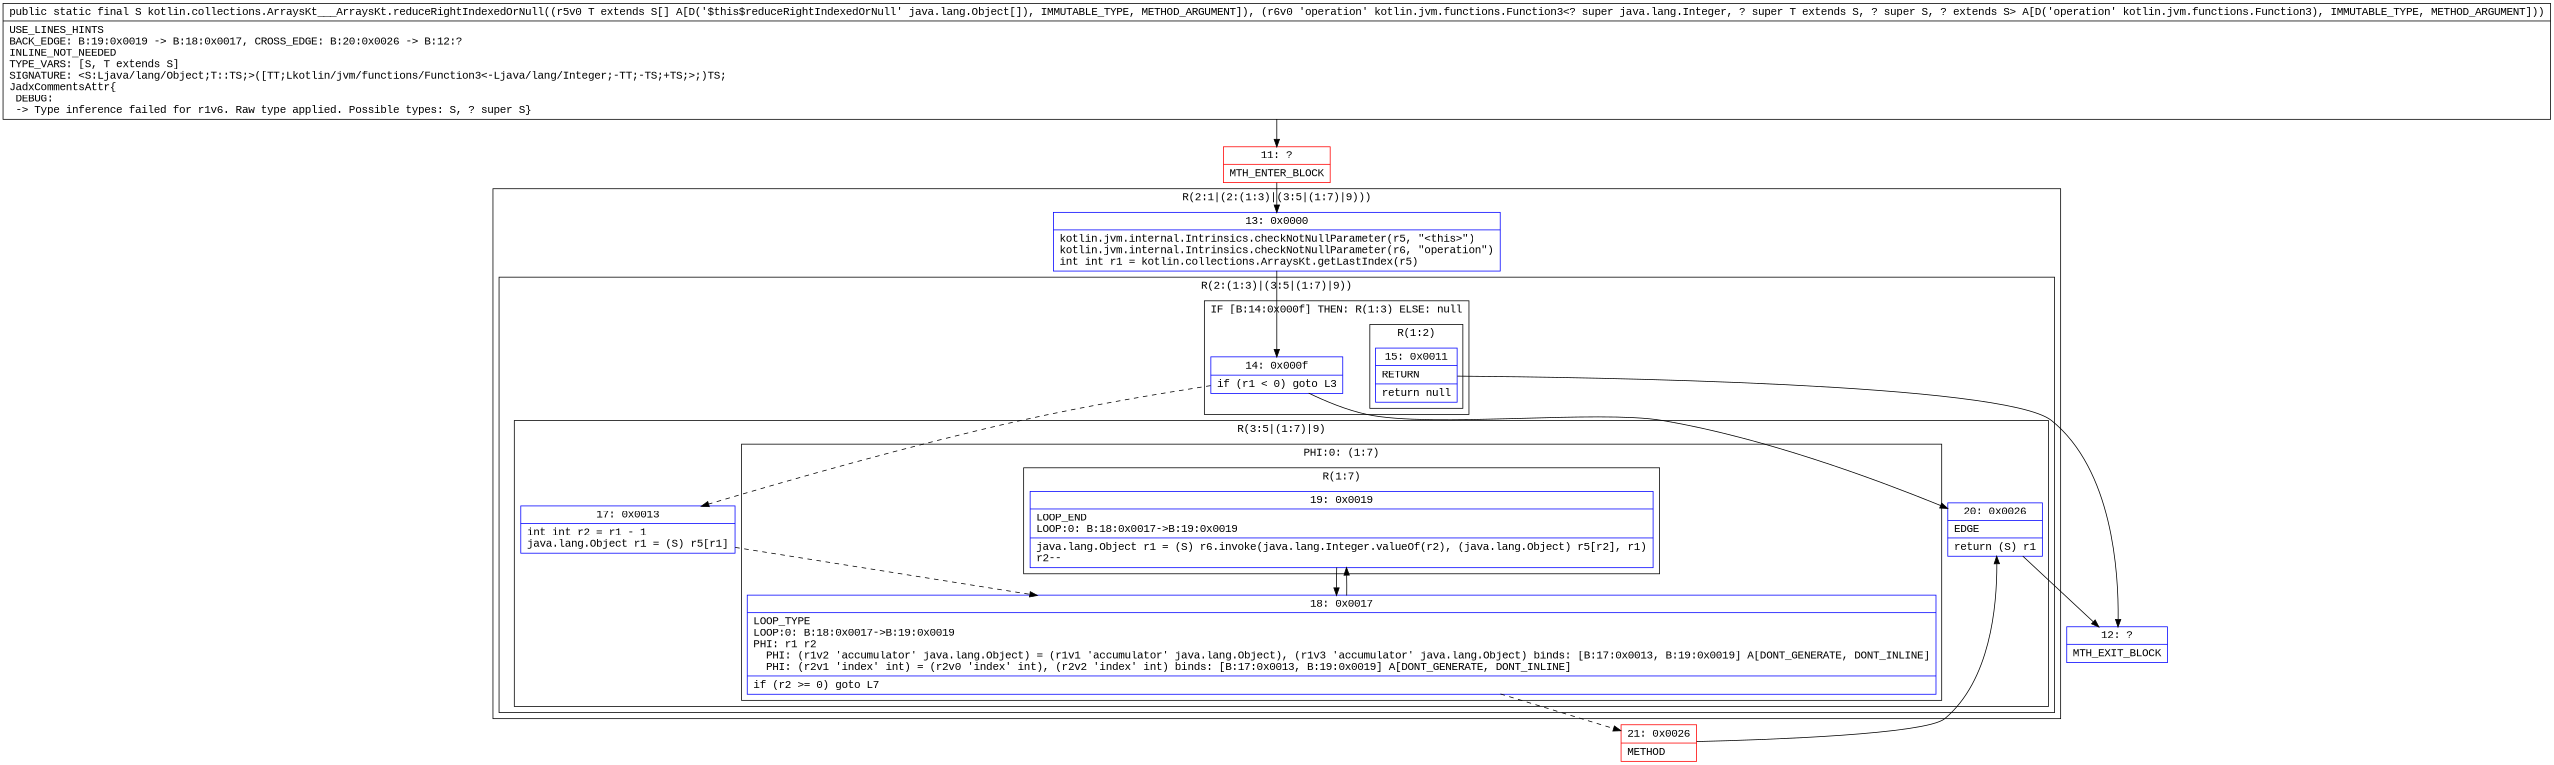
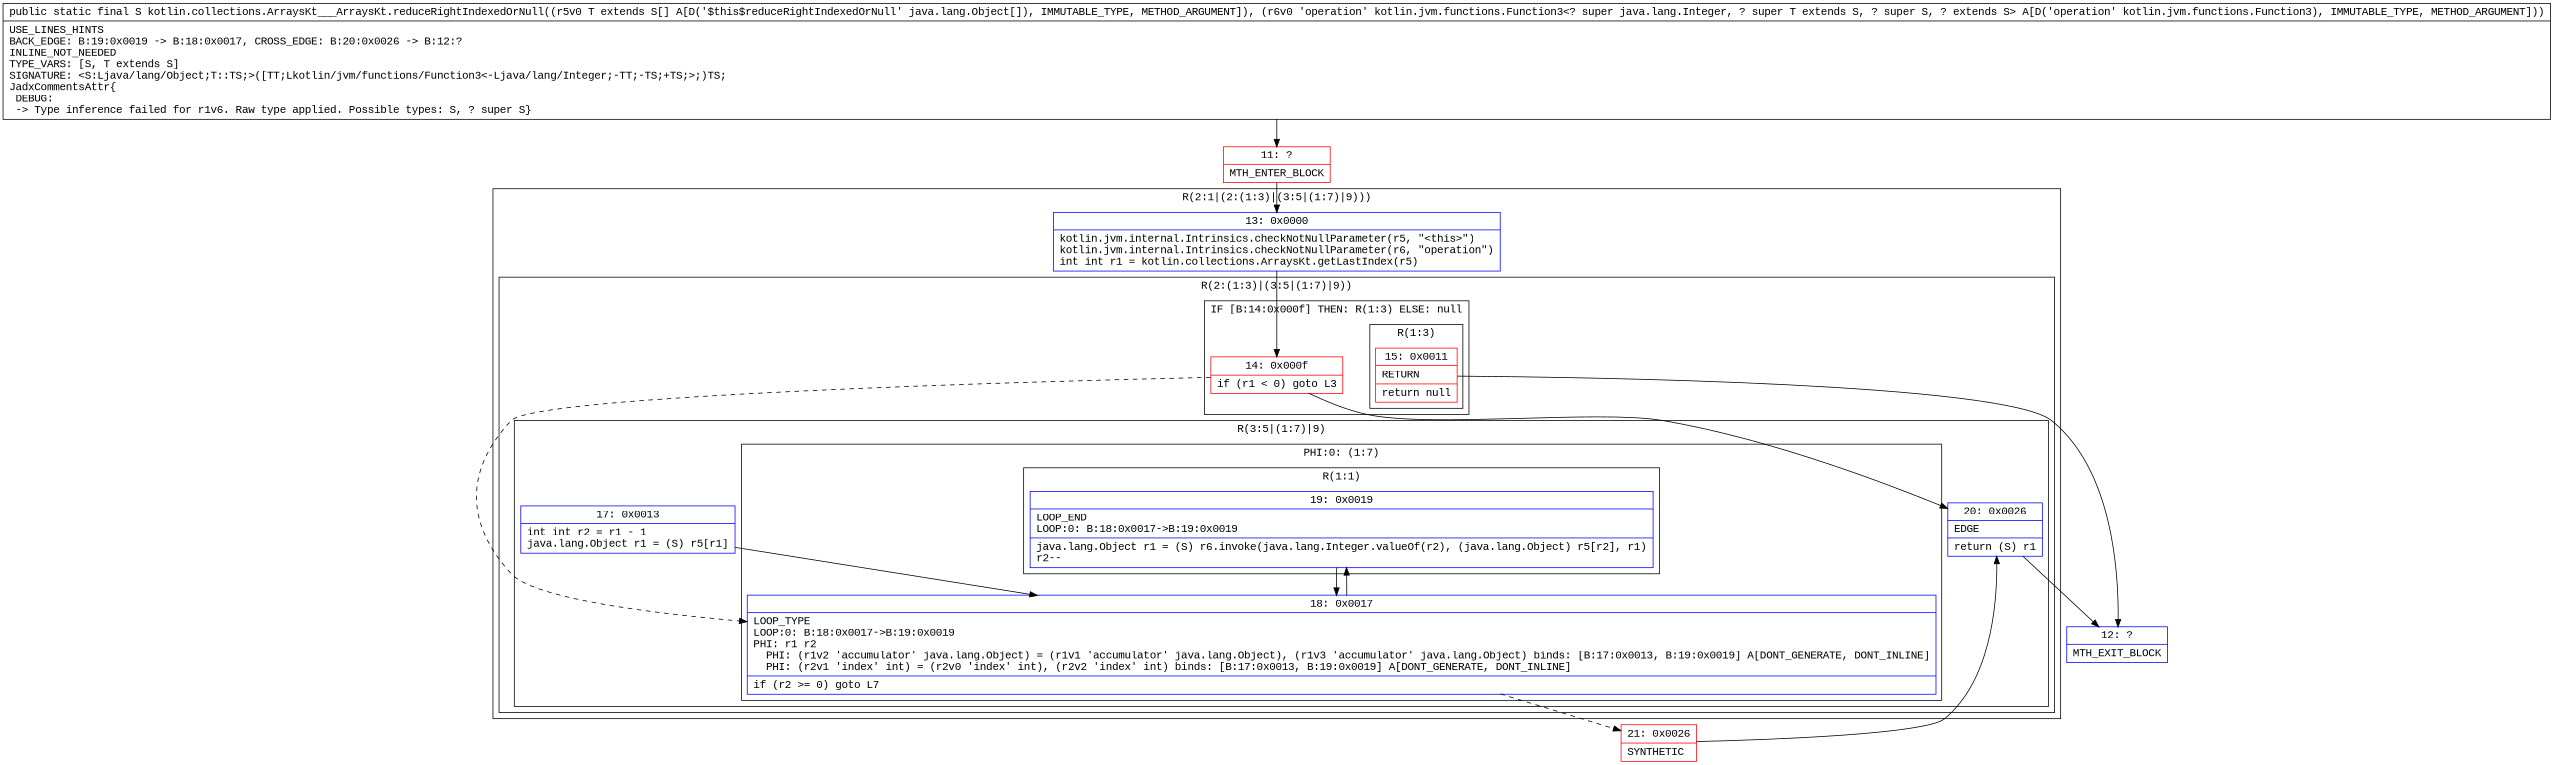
cluster "R(1:2)": label "R(1:2)" -> "R(1:3)"
node "14: 0x000f": color blue -> red
node "15: 0x0011": color blue -> red
edge "14: 0x000f" -> "17: 0x0013": now "14: 0x000f" -> "18: 0x0017"
cluster "R(1:7)": label "R(1:7)" -> "R(1:1)"
edge "17: 0x0013" -> "18: 0x0017": style dashed -> solid
node "21: 0x0026": text "METHOD" -> "SYNTHETIC"
